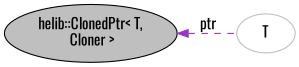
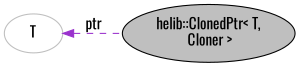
edge "T" -> "helib::ClonedPtr< T, Cloner >": reversed
